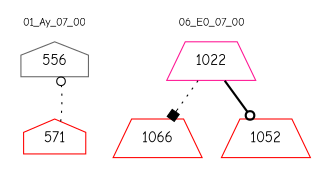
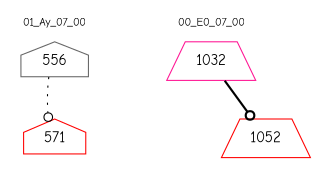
cluster "06_E0_07_00": label "06_E0_07_00" -> "00_E0_07_00"
node "1022": label "1022" -> "1032"
edge "571" -> "556": reversed
node "1066": removed
